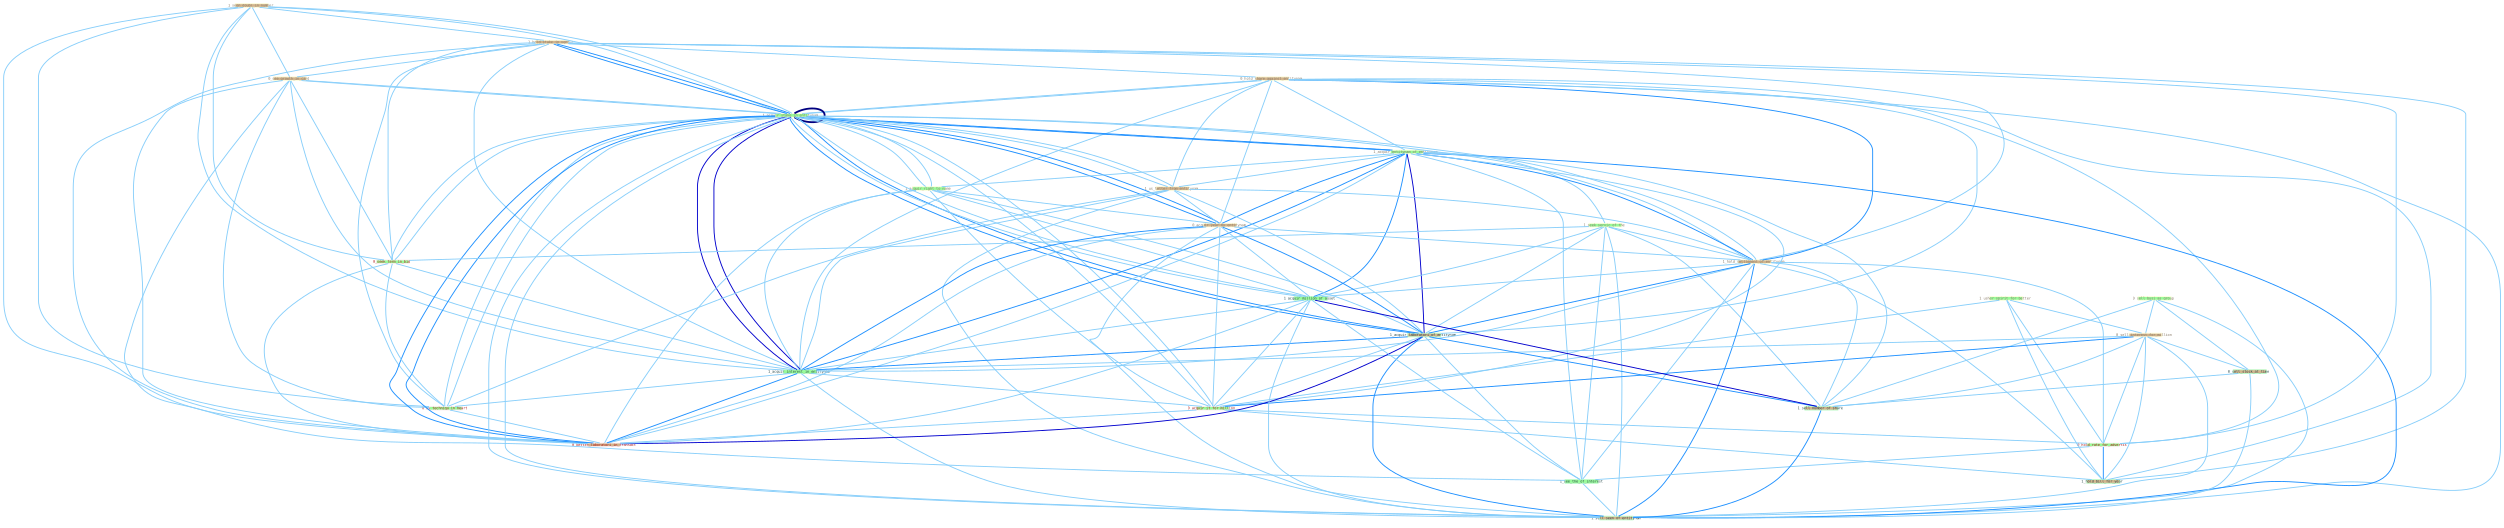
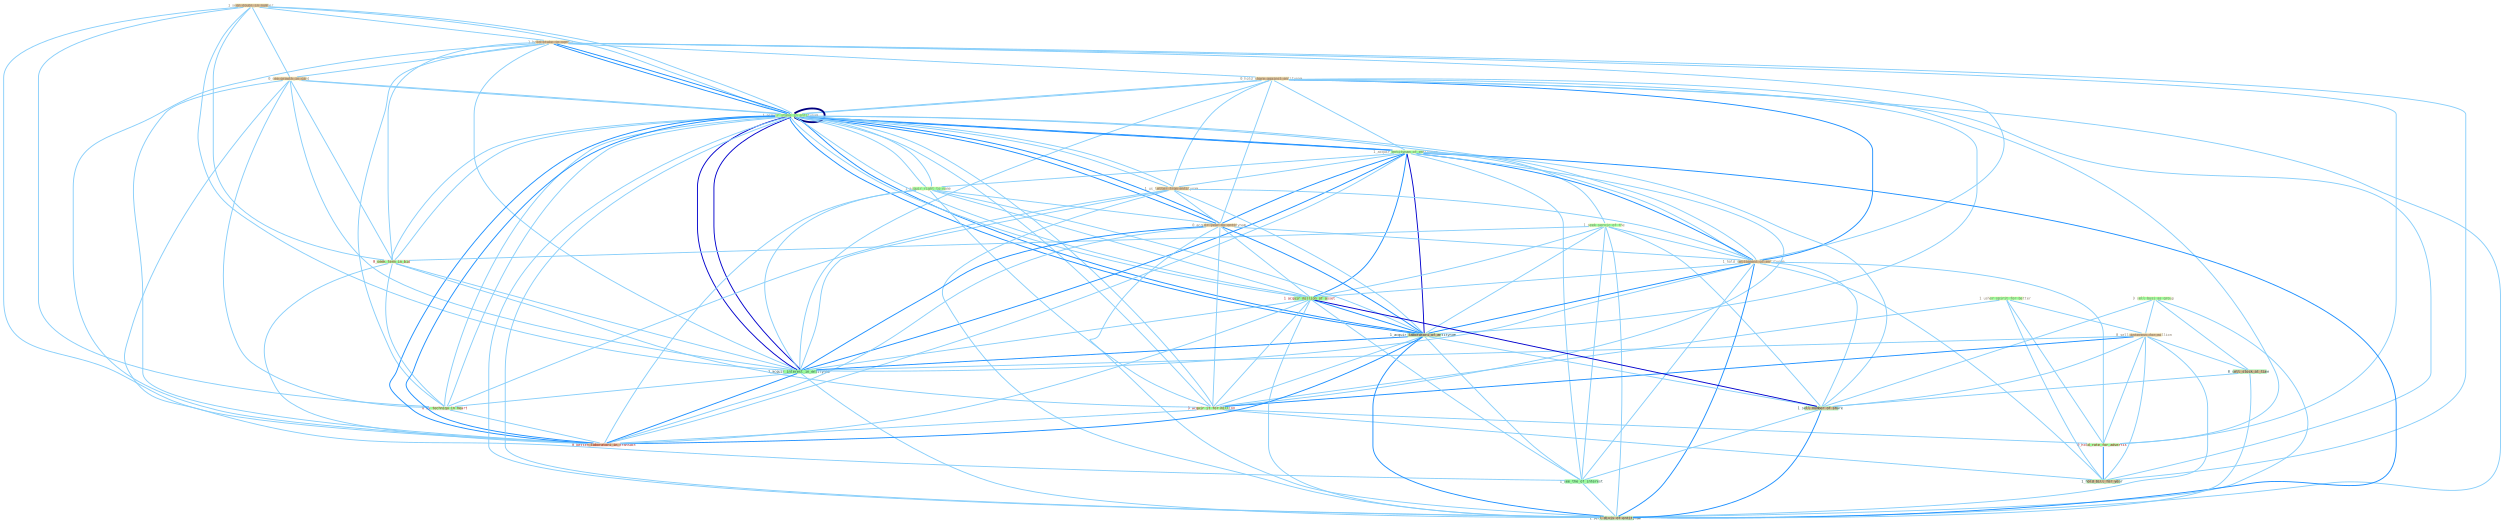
node "1_acquir_million_of_asset": fontcolor #2f4f4f -> #b22222
edge "1_acquir_million_of_asset" -- "1_acquir_laboratori_of_entitynam": added
edge "1_acquir_laboratori_of_entitynam" -- "1_sell_number_of_share": color #1e90ff -> #87cefa
edge "1_acquir_interest_in_entitynam" -- "0_acquir_it_for_million": now "0_seek_term_in_bid" -- "0_acquir_it_for_million"
edge "1_acquir_laboratori_of_entitynam" -- "0_better_laboratori_in_transact": color #0000cd -> #1e90ff
edge "0_hold_rate_for_advertis" -- "1_see_the_of_interest": now "1_sell_number_of_share" -- "1_see_the_of_interest"
node "1_sell_seen_of_entitynam": label "1_sell_seen_of_entitynam" -> "1_sell_divis_of_entitynam"
